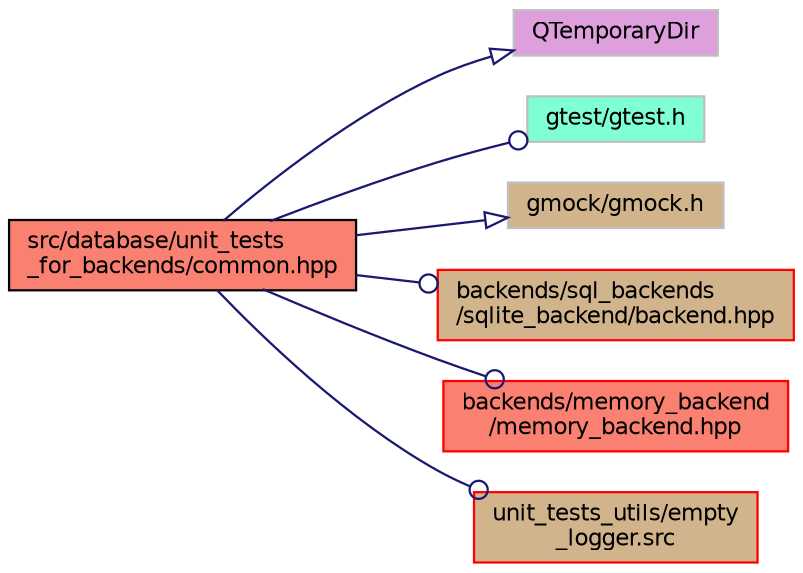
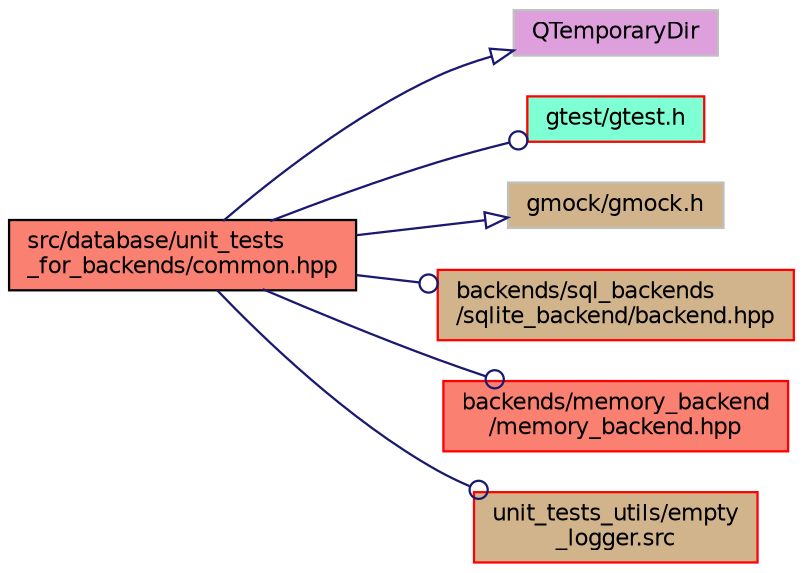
node "gtest/gtest.h": color grey75 -> red
